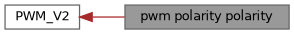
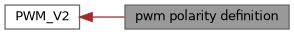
node "pwm polarity polarity": label "pwm polarity polarity" -> "pwm polarity definition"
